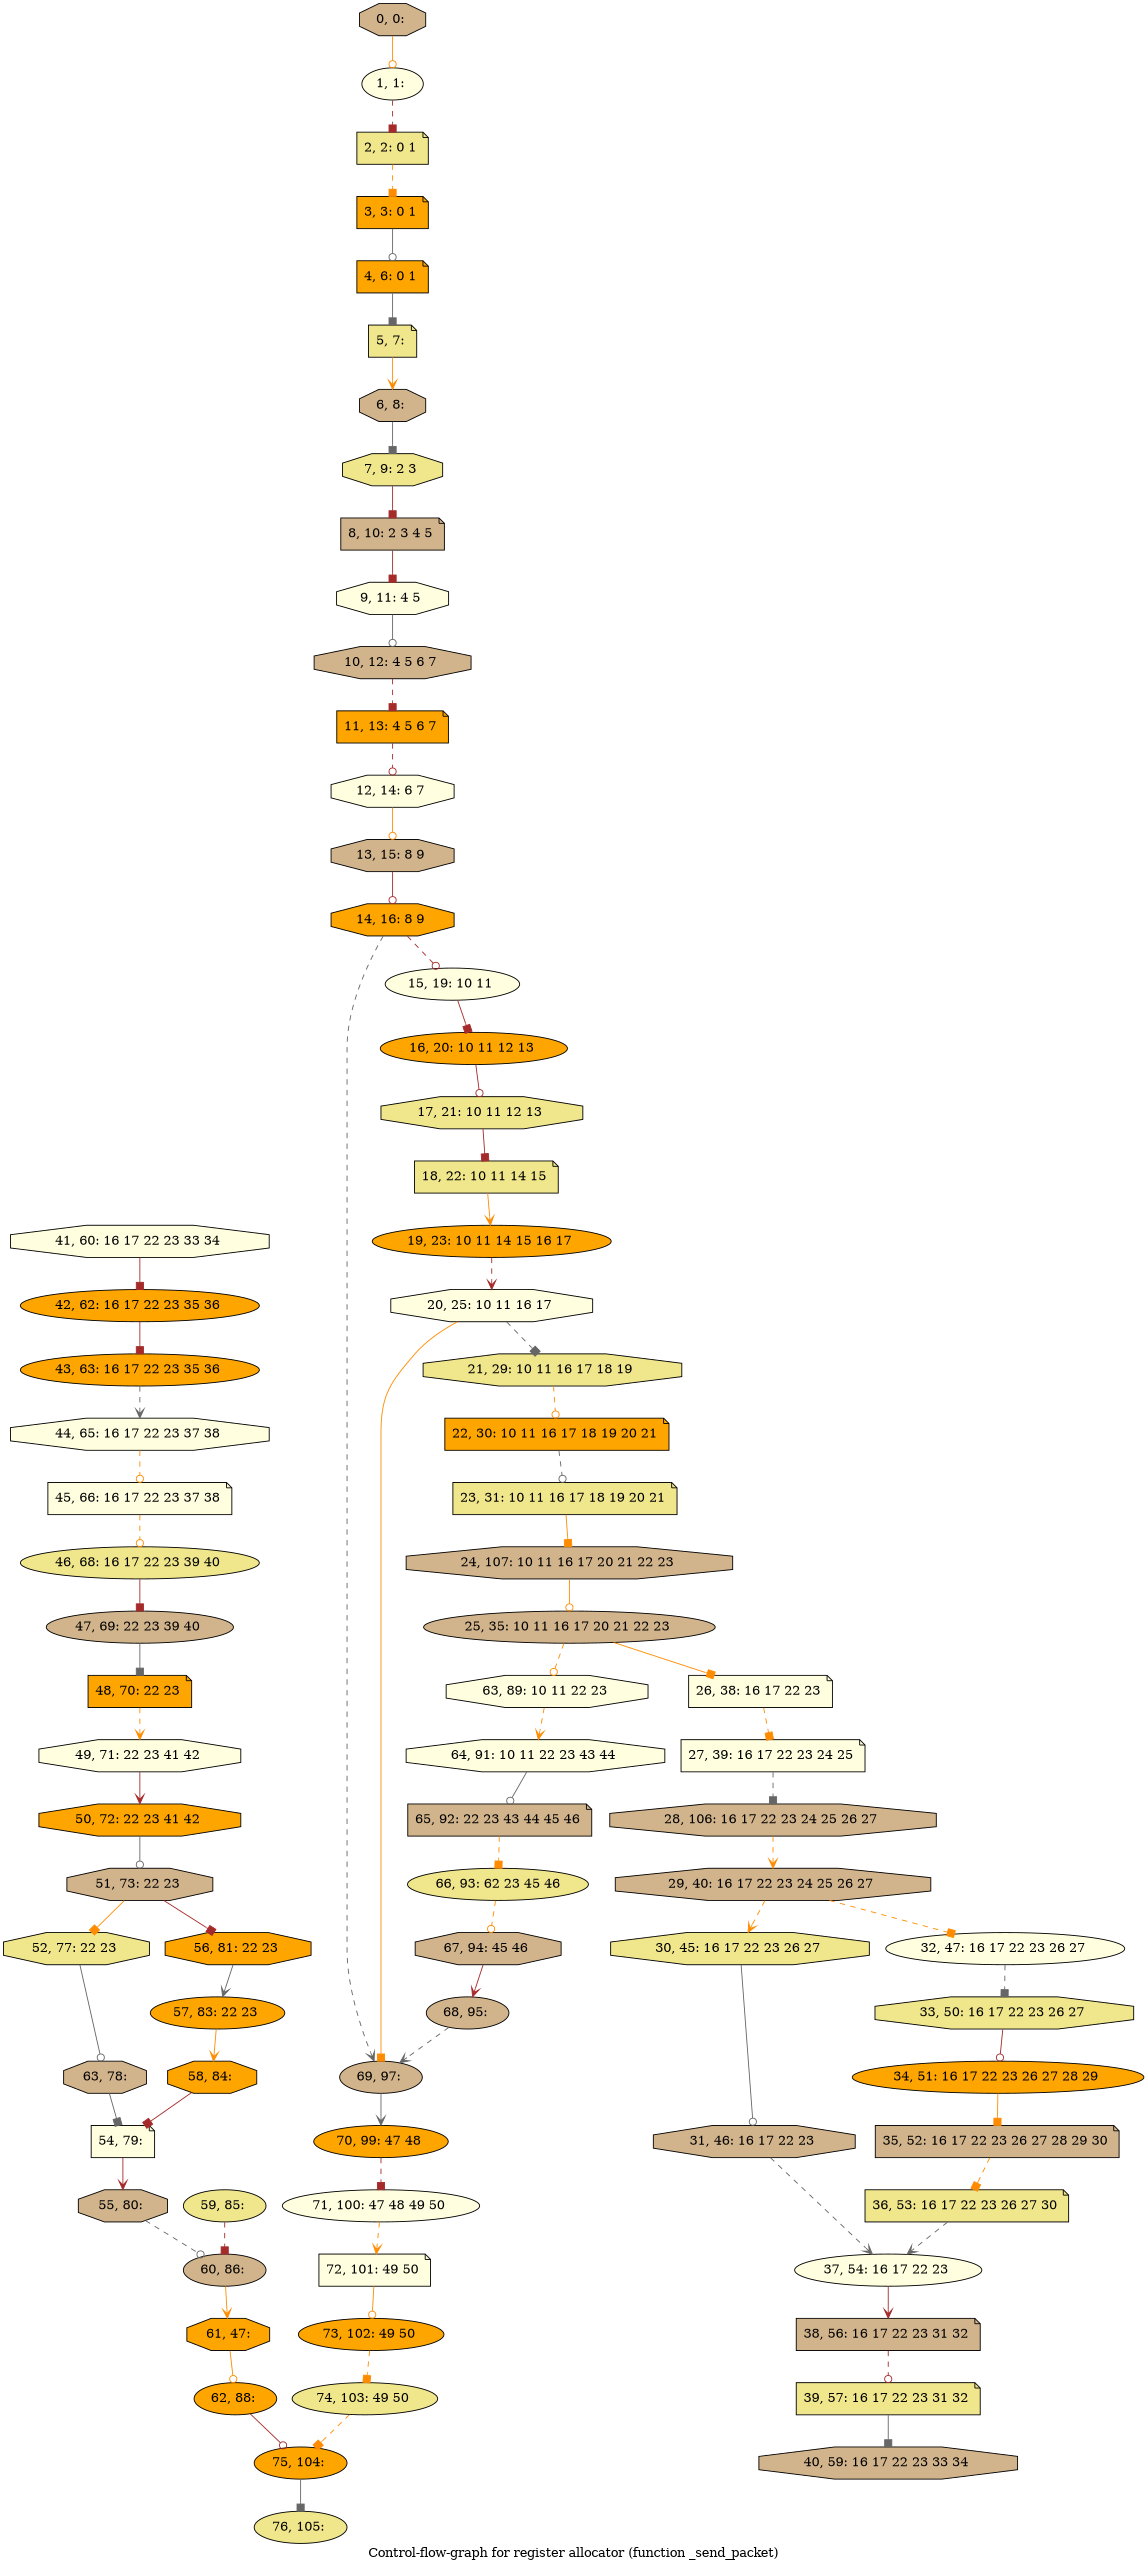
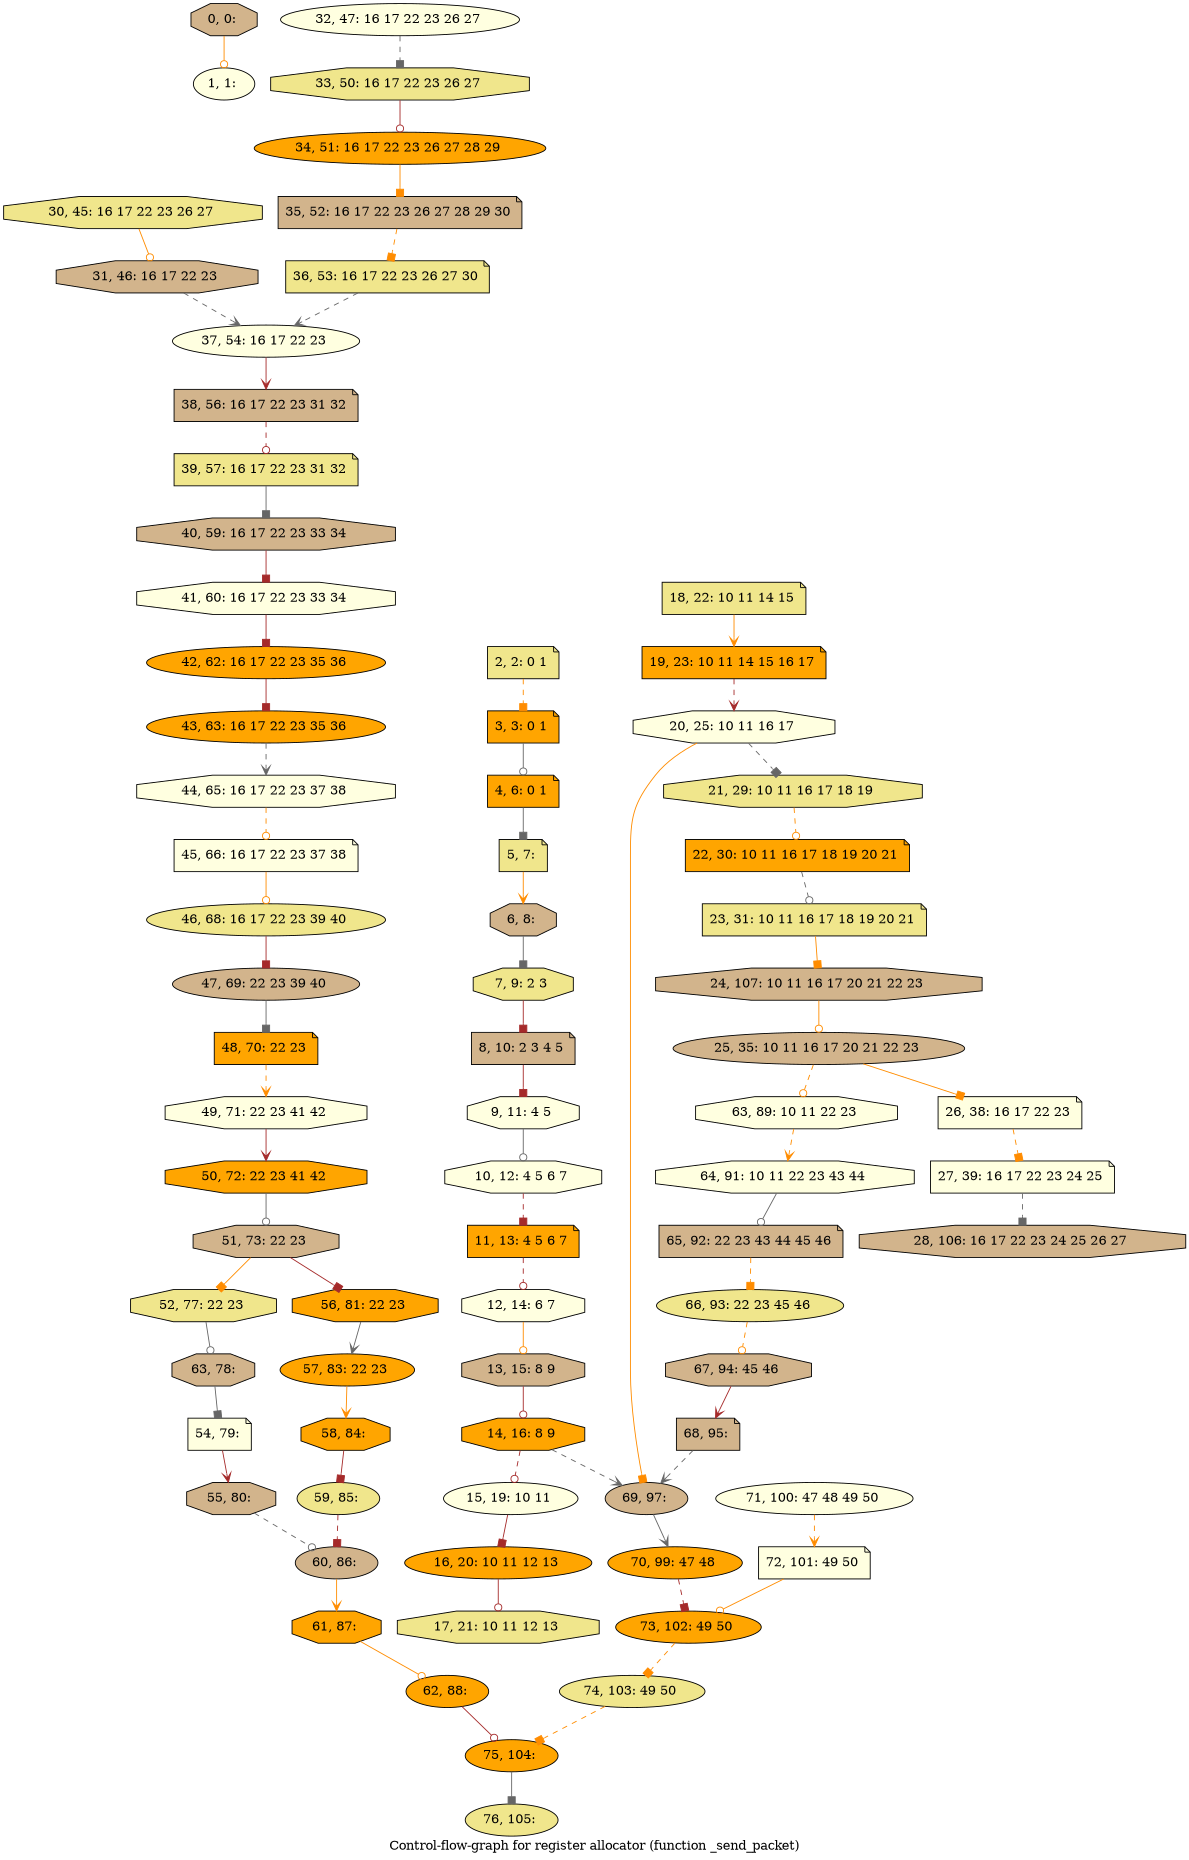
edge "1, 1:" -> "2, 2: 0 1": removed
edge "40, 59: 16 17 22 23 33 34" -> "41, 60: 16 17 22 23 33 34": added
node "10, 12: 4 5 6 7": fillcolor tan -> lightyellow
edge "17, 21: 10 11 12 13" -> "18, 22: 10 11 14 15": removed
node "19, 23: 10 11 14 15 16 17": shape ellipse -> note
edge "45, 66: 16 17 22 23 37 38" -> "46, 68: 16 17 22 23 39 40": style dashed -> solid
node "66, 93: 62 23 45 46": label "66, 93: 62 23 45 46" -> "66, 93: 22 23 45 46"
node "29, 40: 16 17 22 23 24 25 26 27": removed
node "68, 95:": shape ellipse -> note
edge "30, 45: 16 17 22 23 26 27" -> "31, 46: 16 17 22 23": color gray40 -> darkorange
edge "58, 84:" -> "54, 79:": now "58, 84:" -> "59, 85:"
edge "70, 99: 47 48" -> "71, 100: 47 48 49 50": now "70, 99: 47 48" -> "73, 102: 49 50"
node "61, 47:": label "61, 47:" -> "61, 87:"
